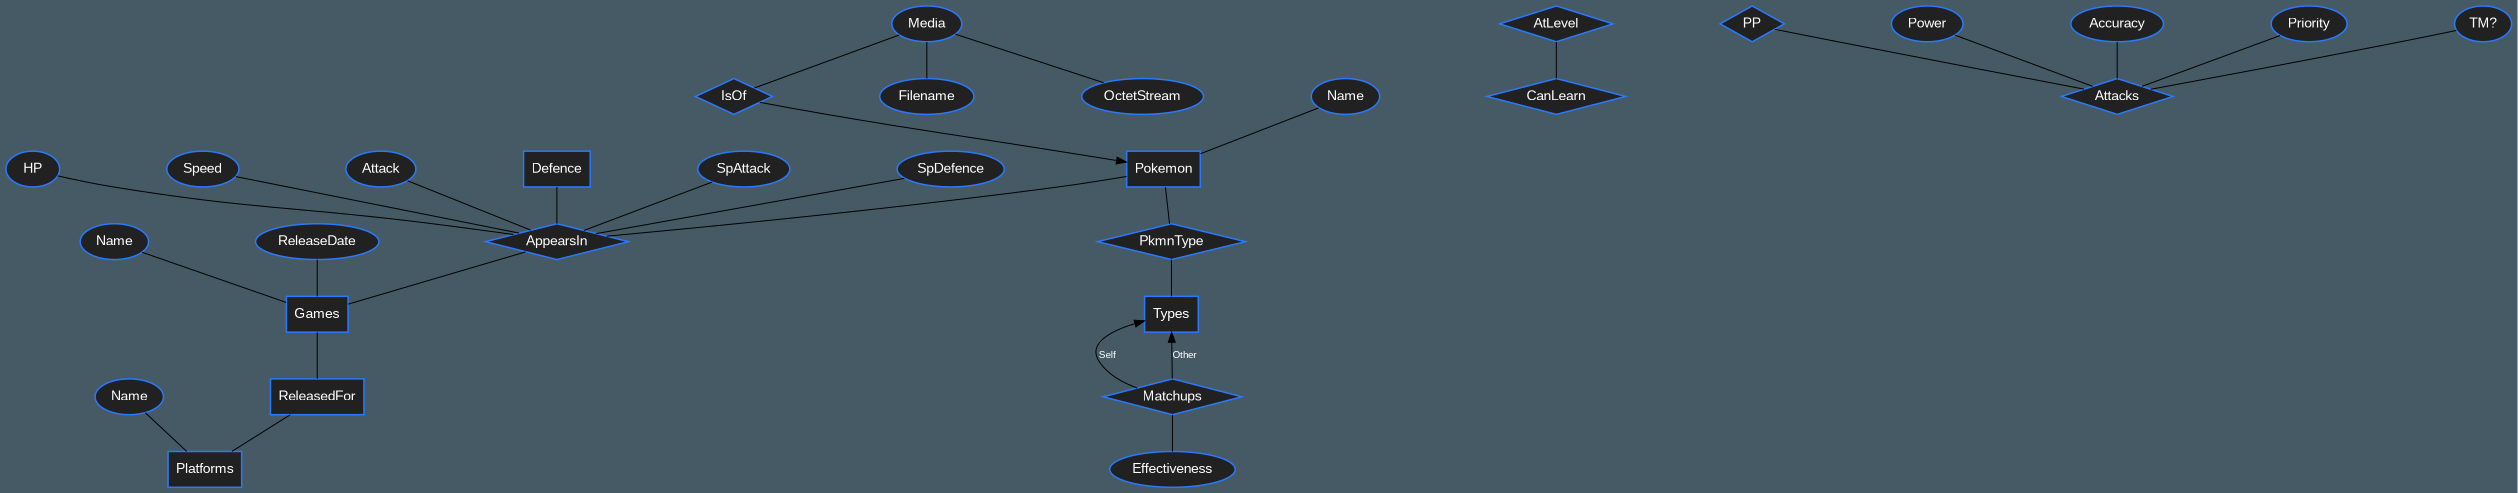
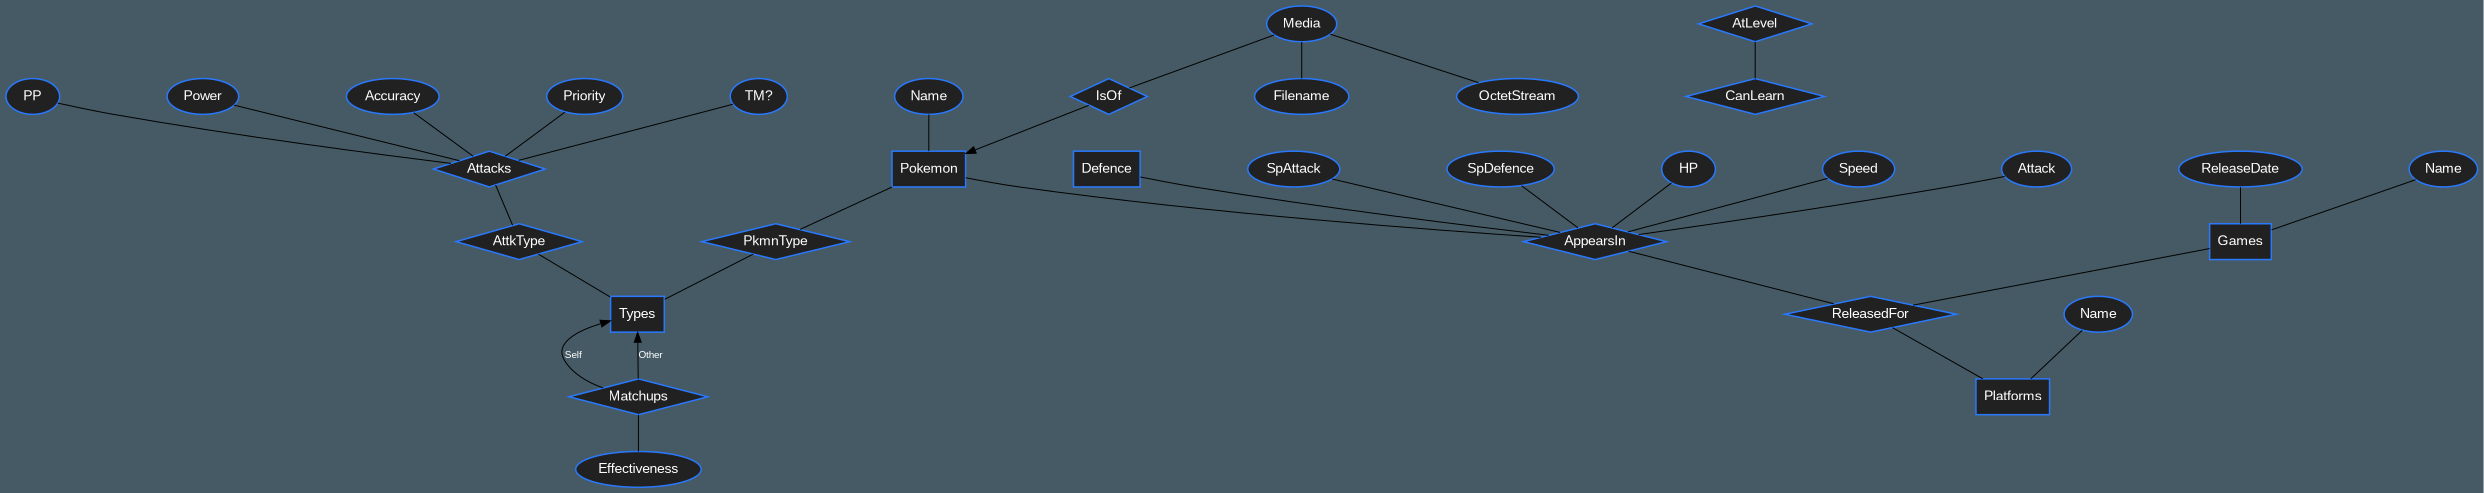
node "PP": shape diamond -> ellipse
node "AttkType": added
edge "AppearsIn" -- "Games": now "AppearsIn" -- "ReleasedFor"
node "ReleasedFor": shape box -> diamond
